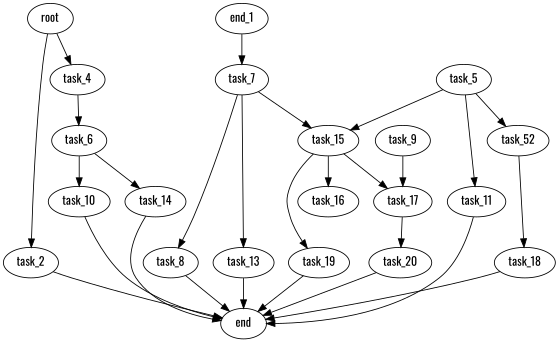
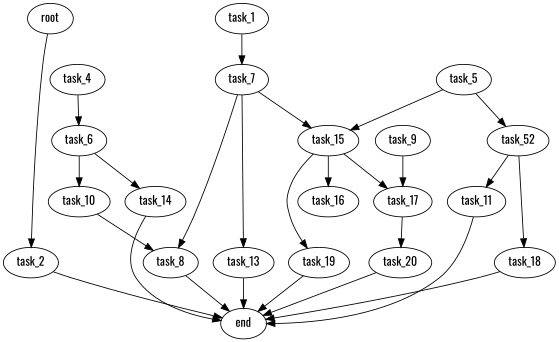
node "end_1": label "end_1" -> "task_1"
edge "root" -> "task_4": removed
edge "task_5" -> "task_11": now "task_52" -> "task_11"
edge "task_10" -> "end": now "task_10" -> "task_8"
